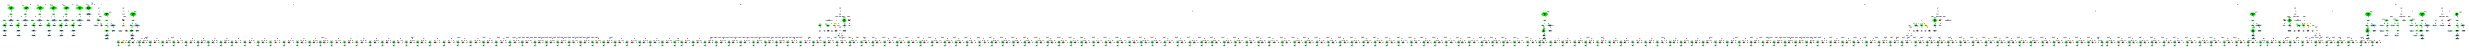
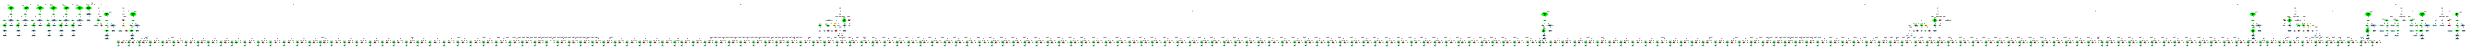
node "ID name: cover_swi120": added
node "Constant type: int value: 74": fillcolor yellow -> pink
node "Constant type: int value: 84": fillcolor pink -> green
node "Constant type: int value: 109": removed
